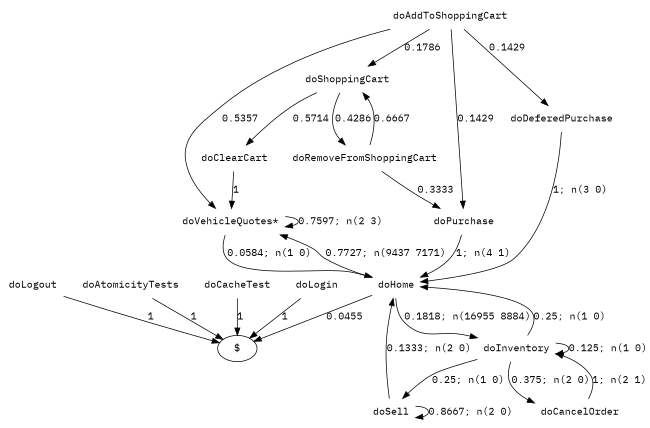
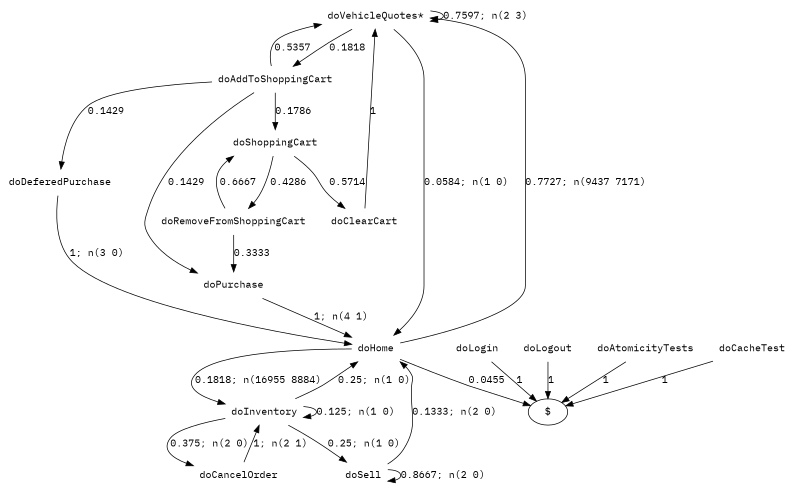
edge "doVehicleQuotes*" -> "doAddToShoppingCart": added, label "0.1818"
